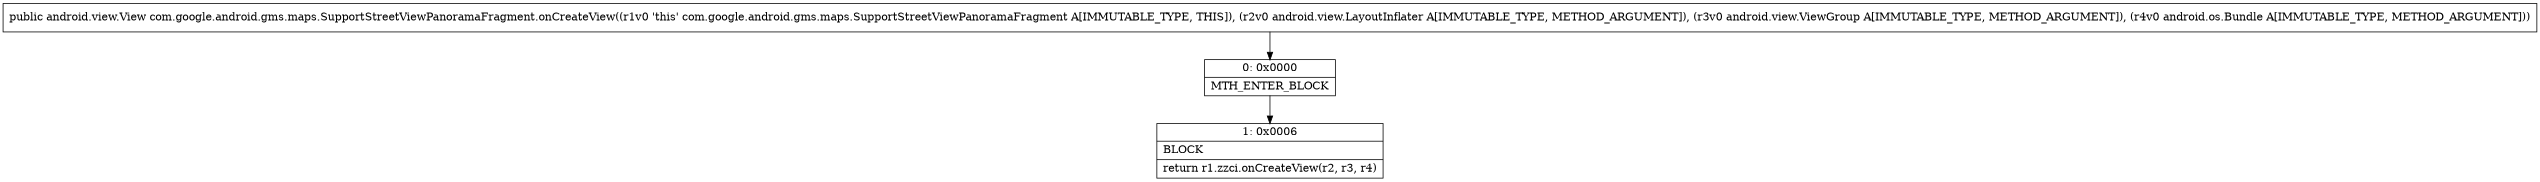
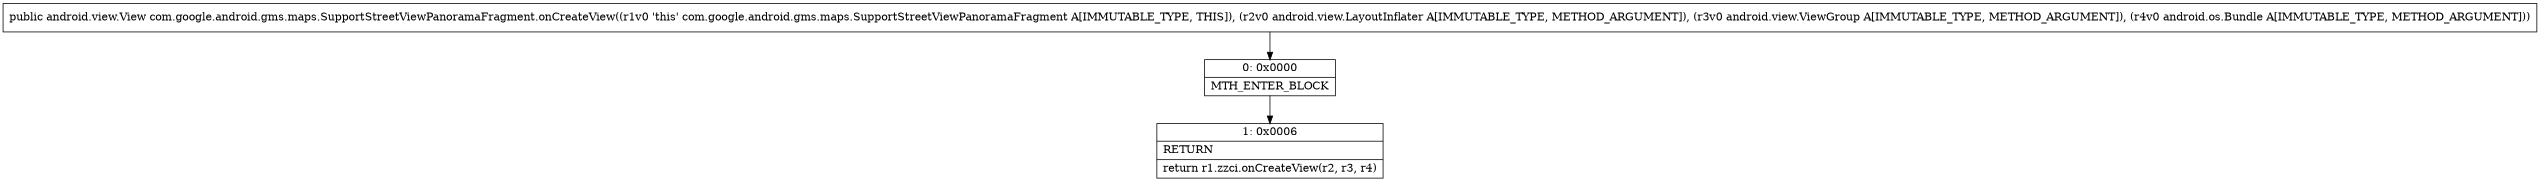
node "1: 0x0006": text "BLOCK" -> "RETURN"
